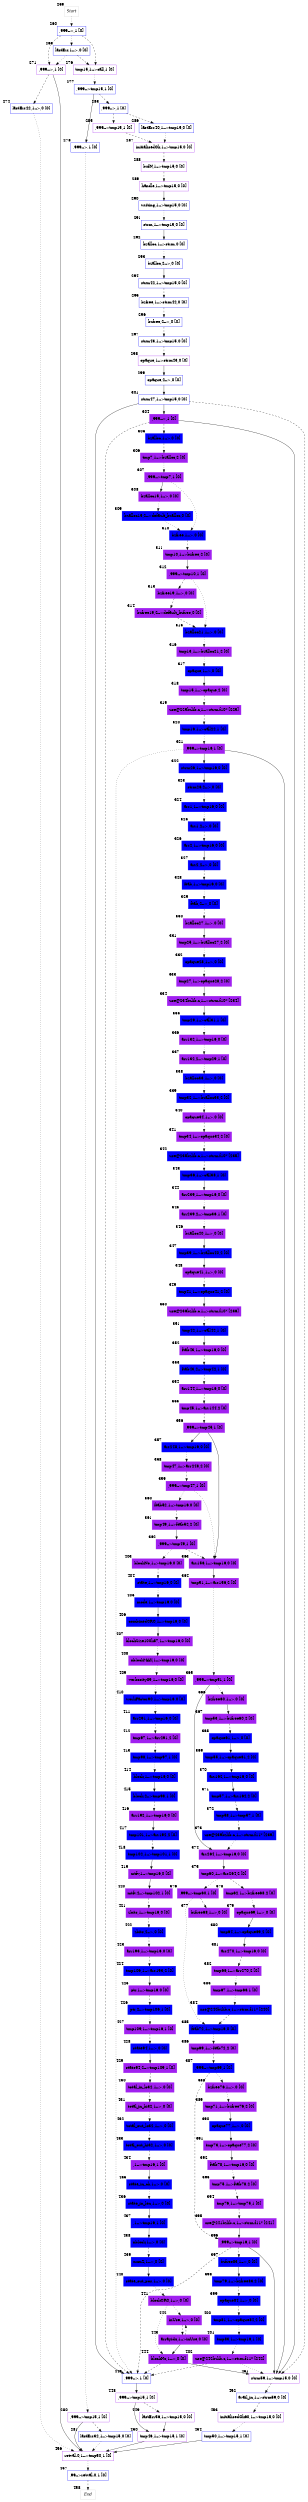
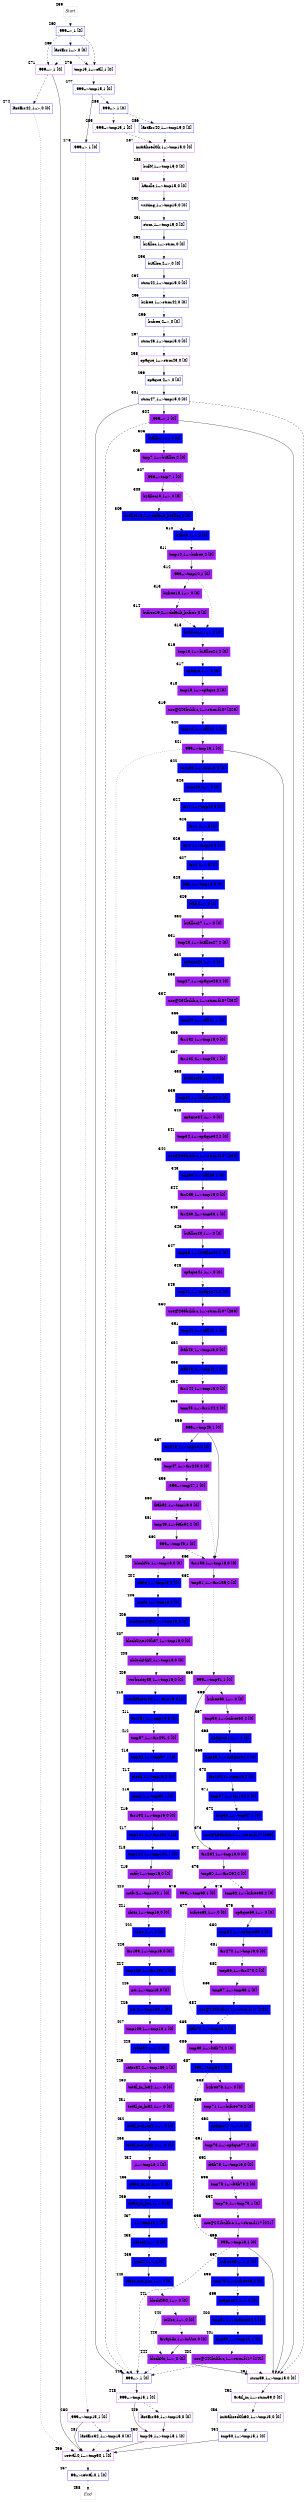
edge "arrayidx,1-->inUse,0 [0] 443" -> "inUse,1-->,0 [0] 442": removed
node "avail_in,1-->strm59,0 [0] 452": color blue -> purple
